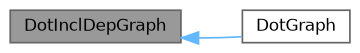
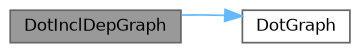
edge "DotGraph" -> "DotInclDepGraph": reversed
